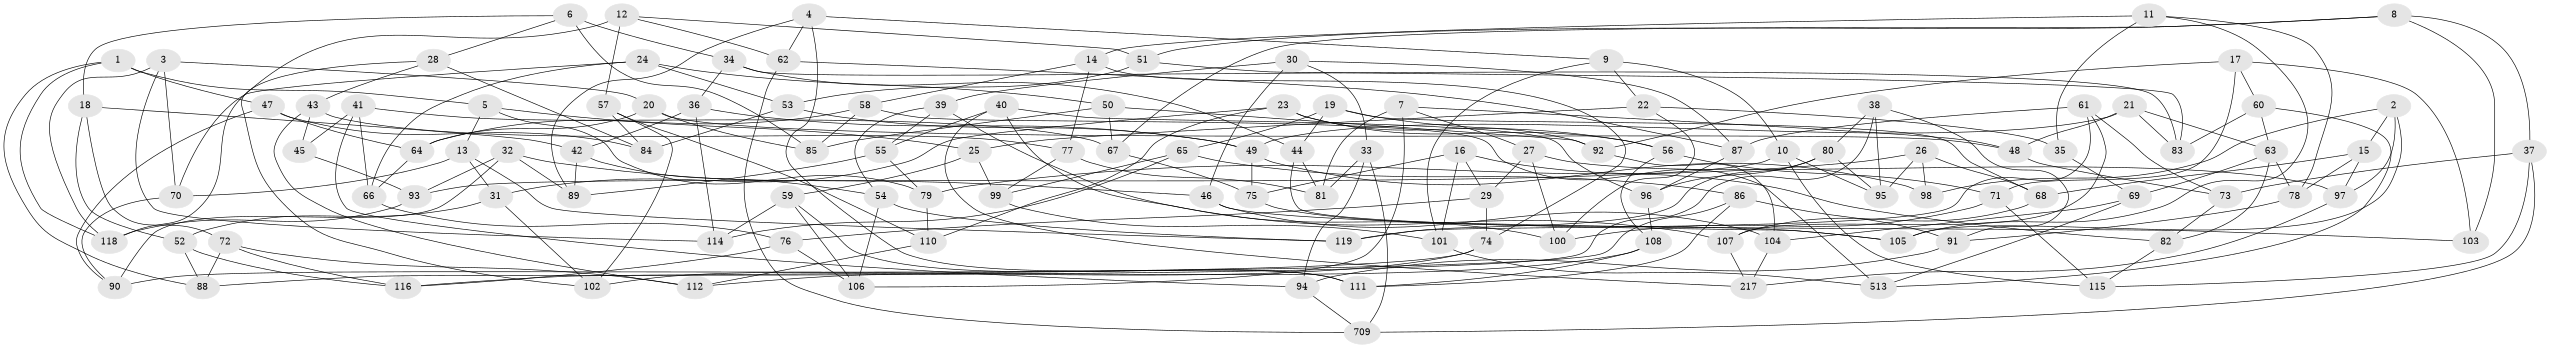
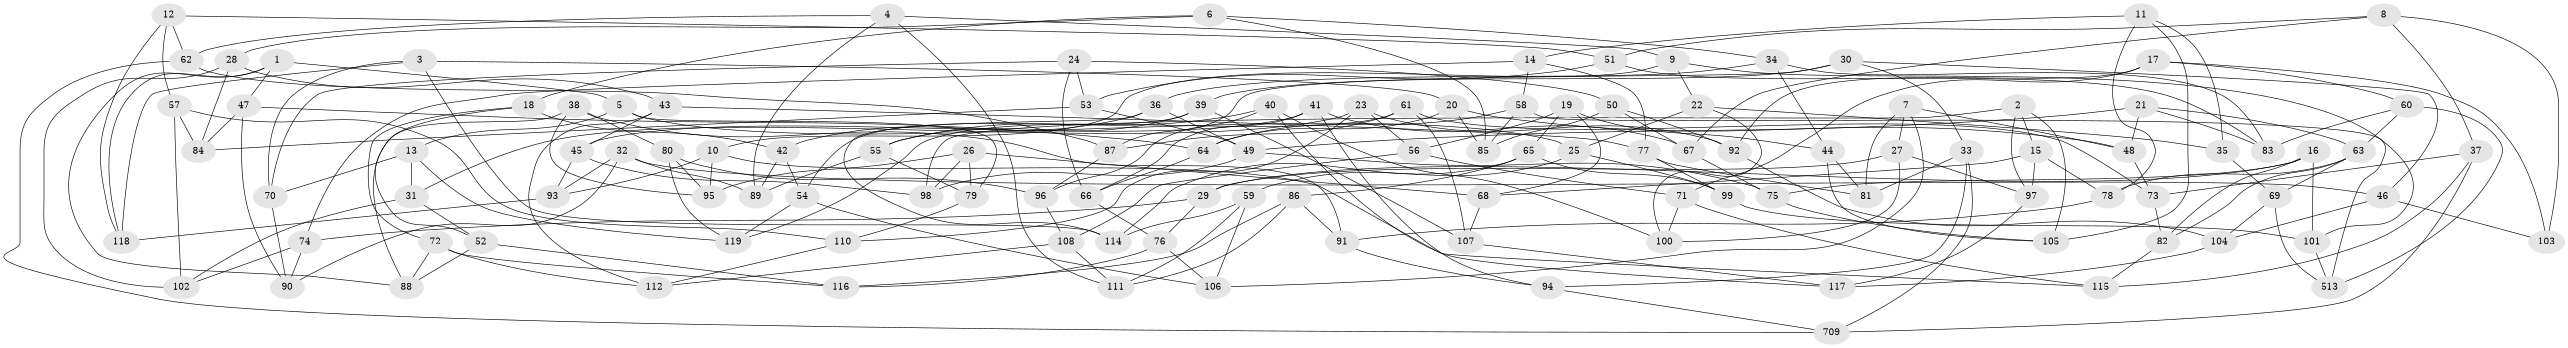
edge "45" -- "98": added
node "217": label "217" -> "117"
